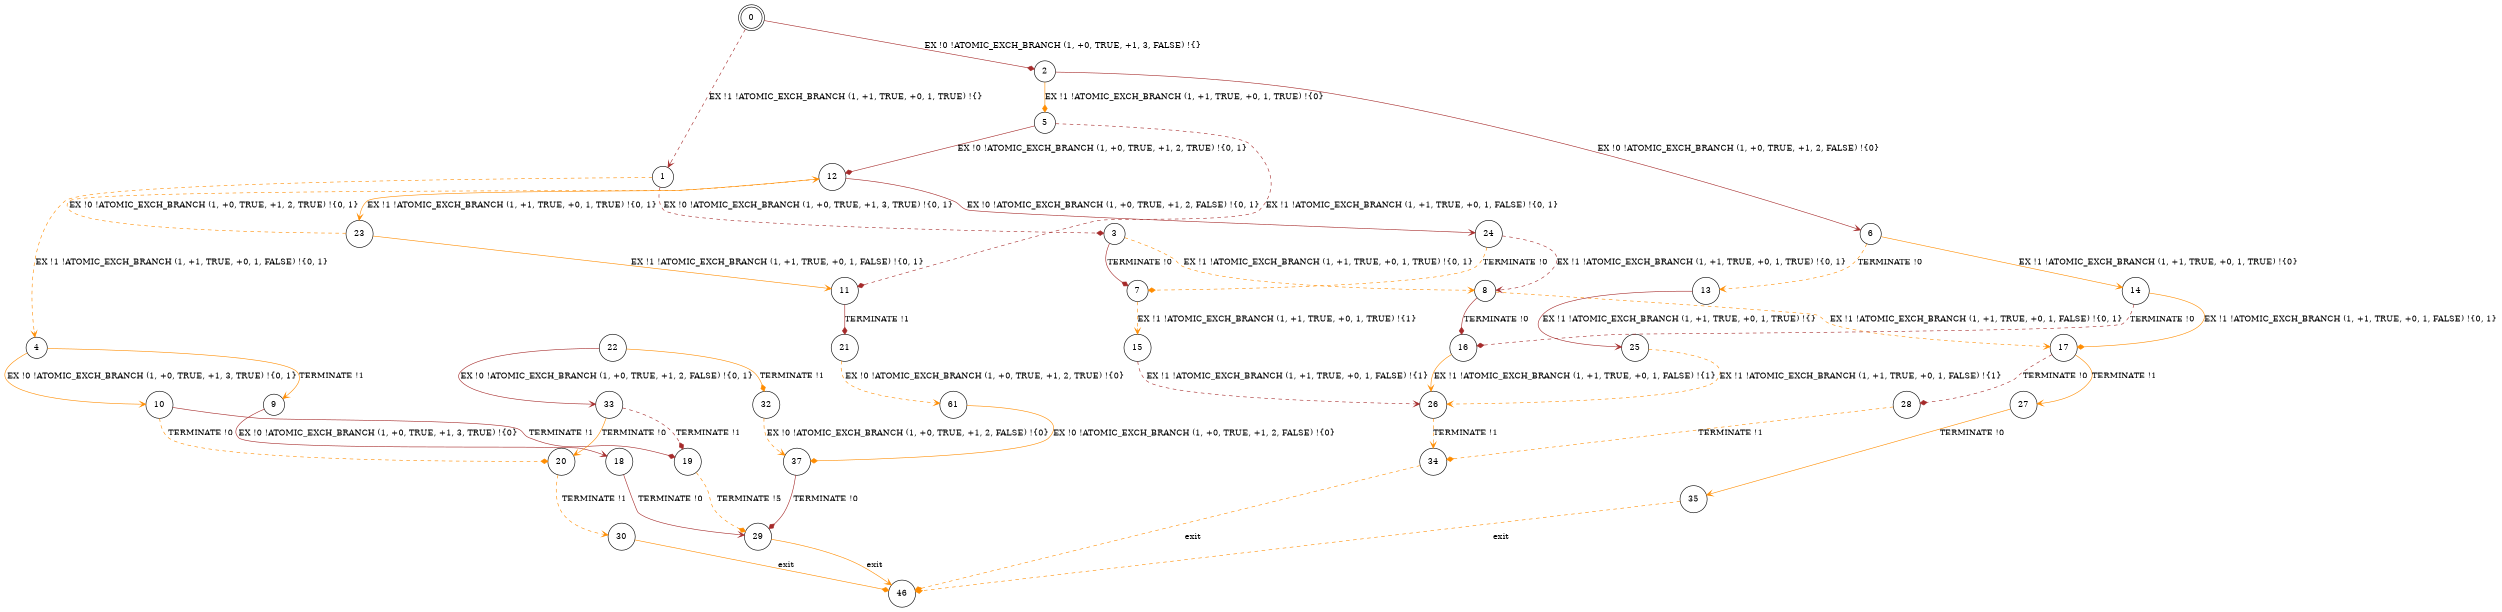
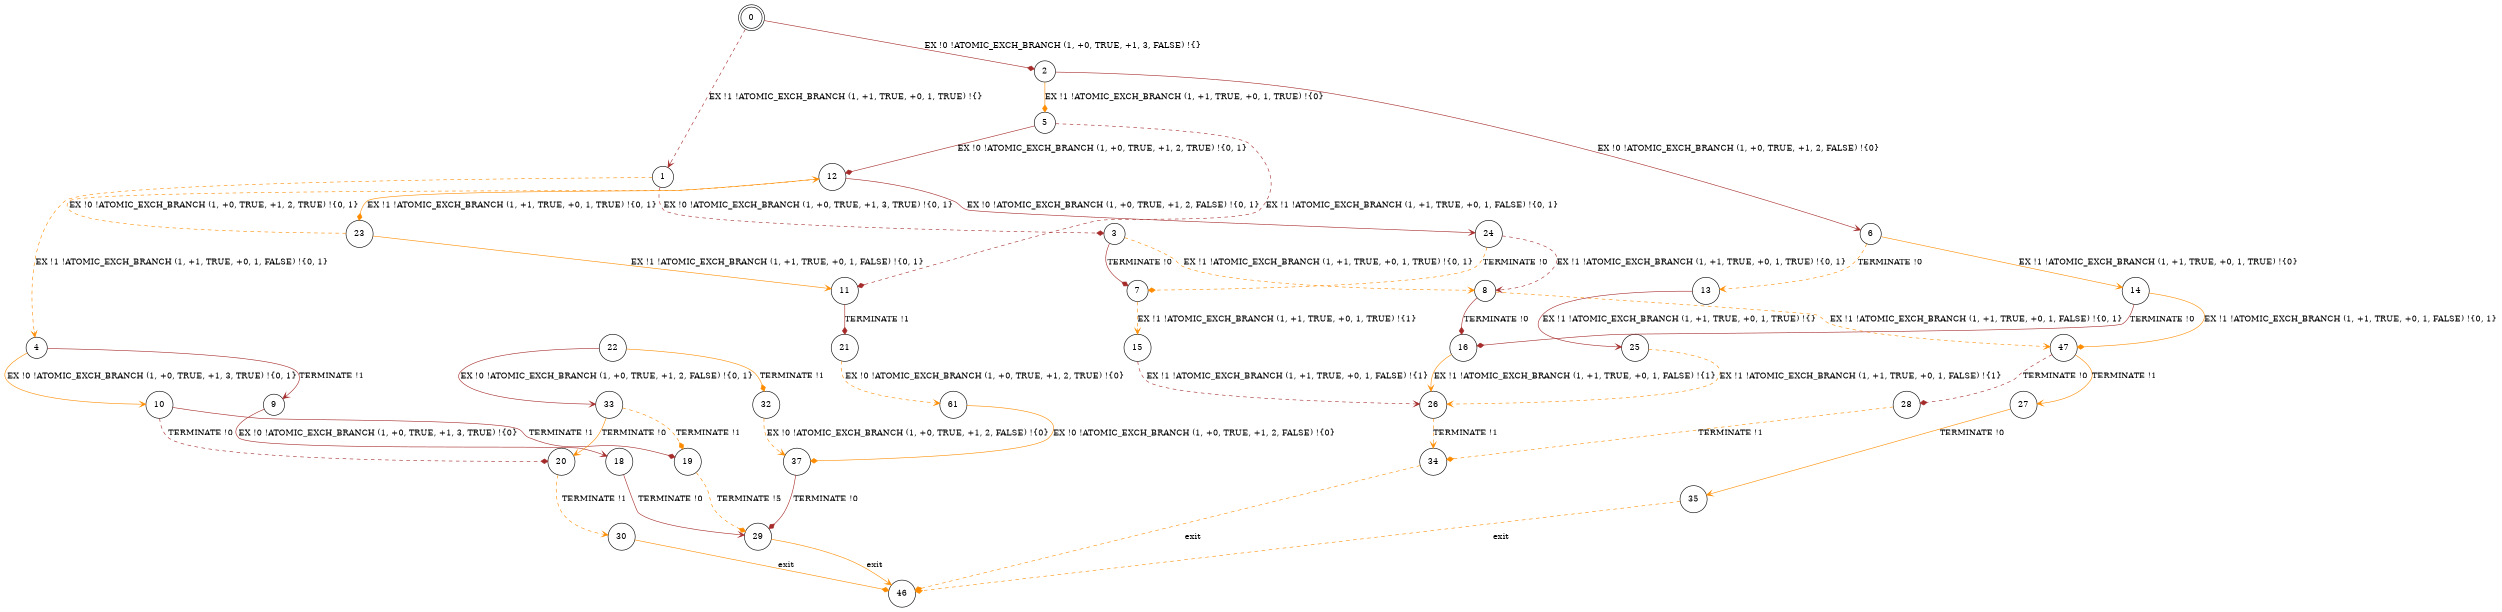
edge "12" -> "23": arrowhead vee -> diamond
edge "14" -> "16": style dashed -> solid
node "17": label "17" -> "47"
edge "4" -> "9": color darkorange -> brown
edge "33" -> "19": color brown -> darkorange
edge "10" -> "20": color darkorange -> brown
